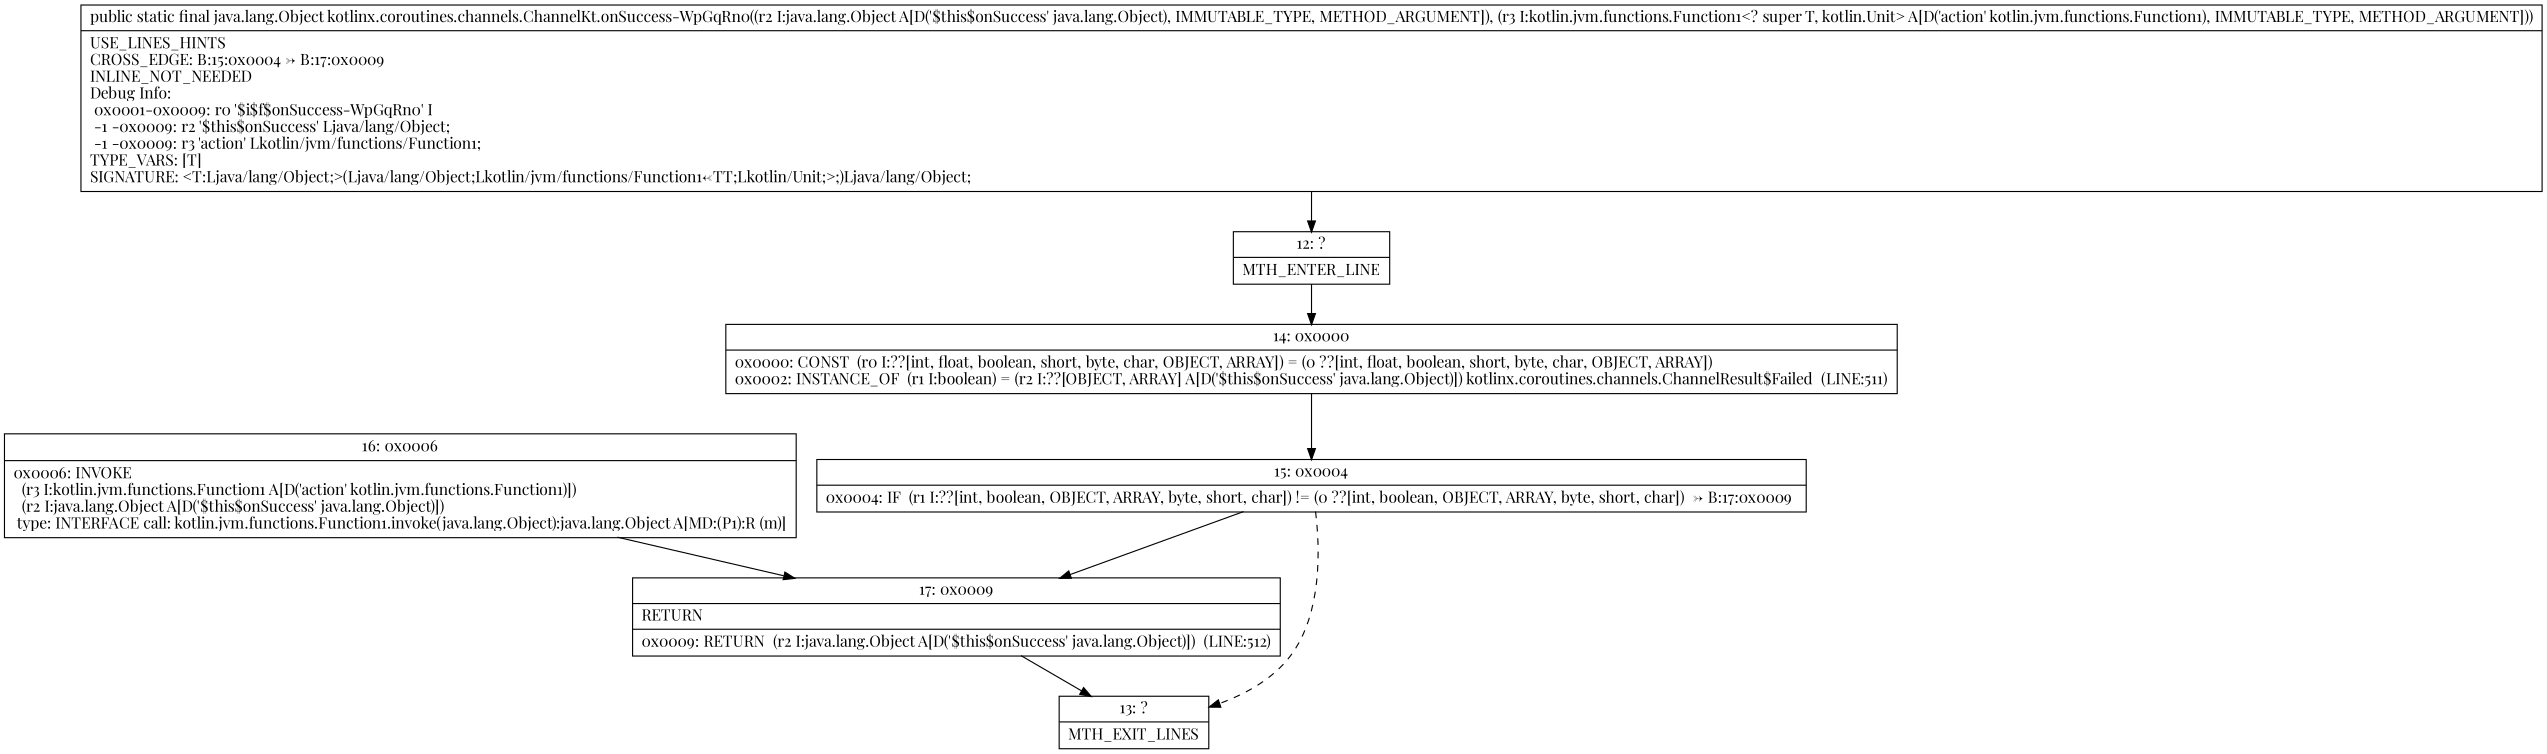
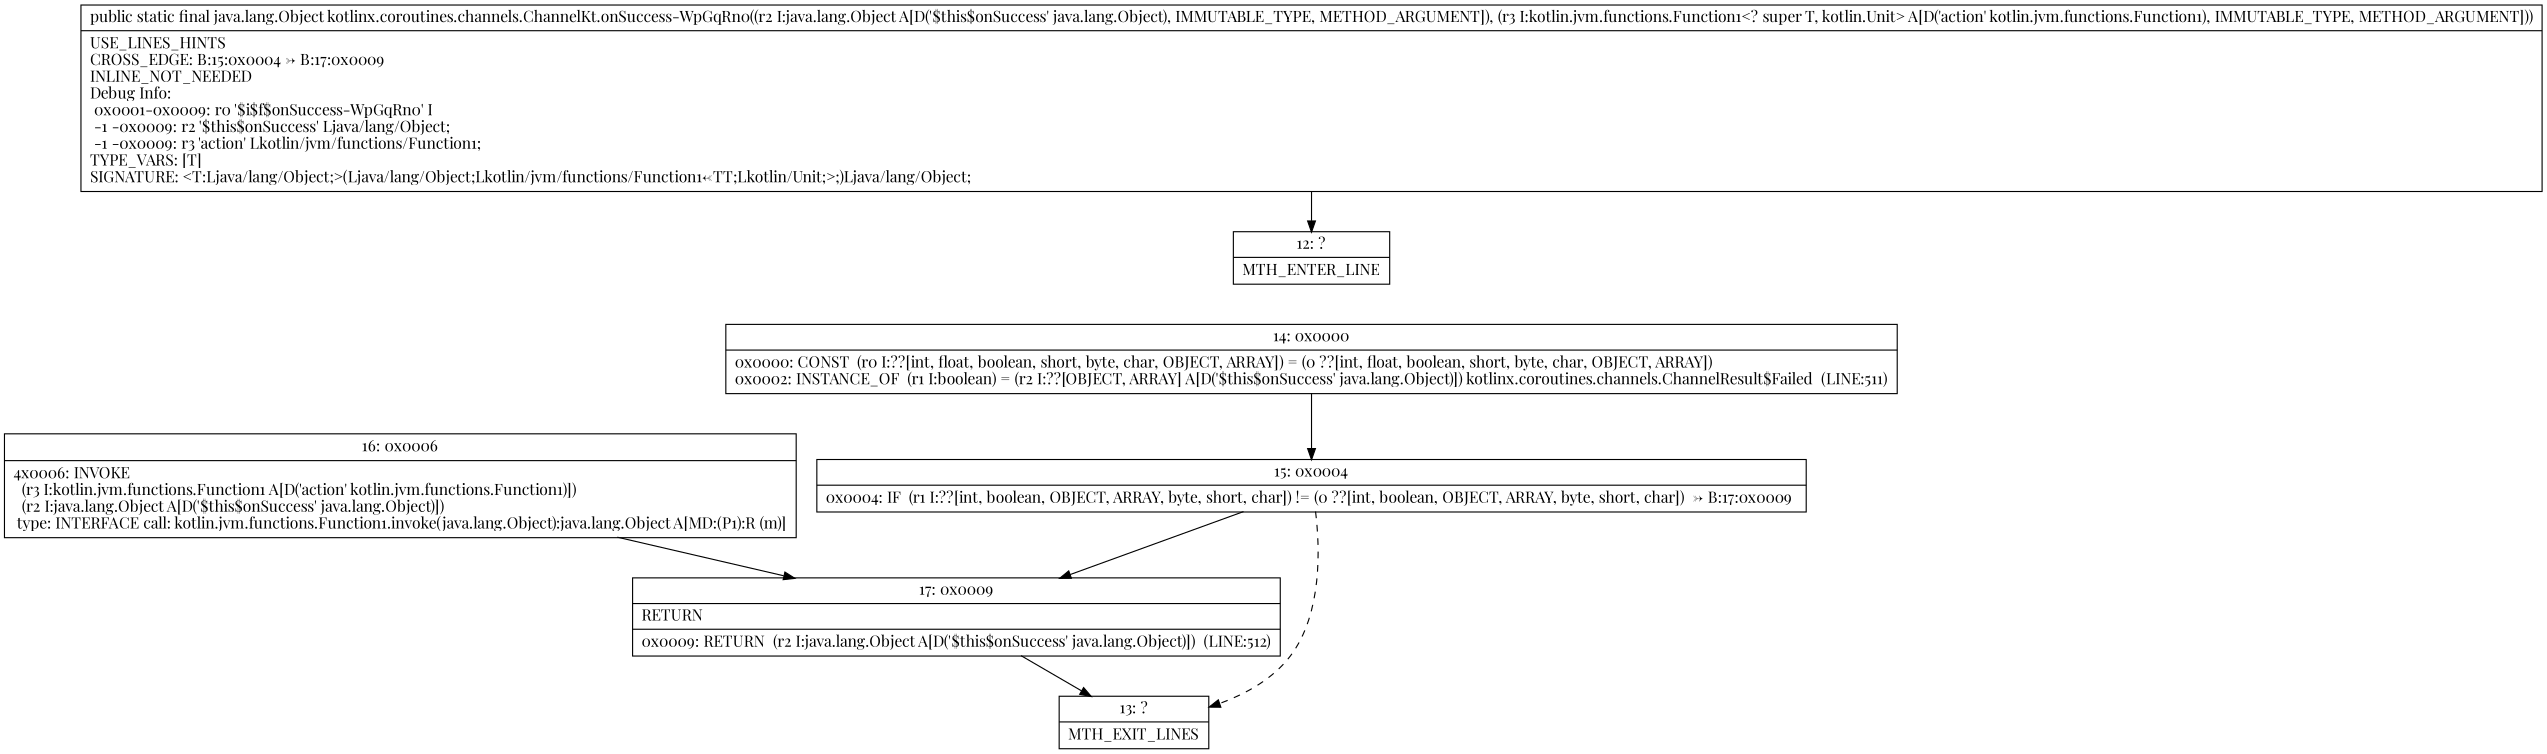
edge "12: ?" -> "14: 0x0000": removed
node "16: 0x0006": text "0x0006: INVOKE" -> "4x0006: INVOKE"
